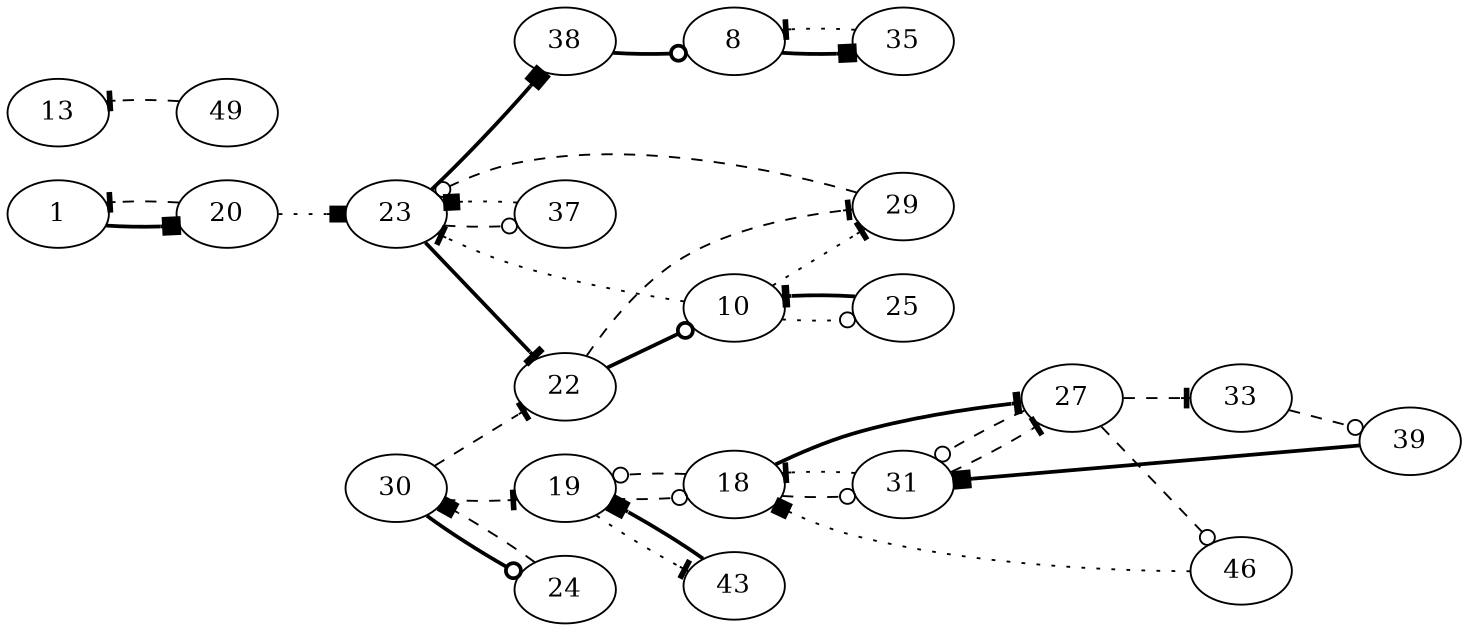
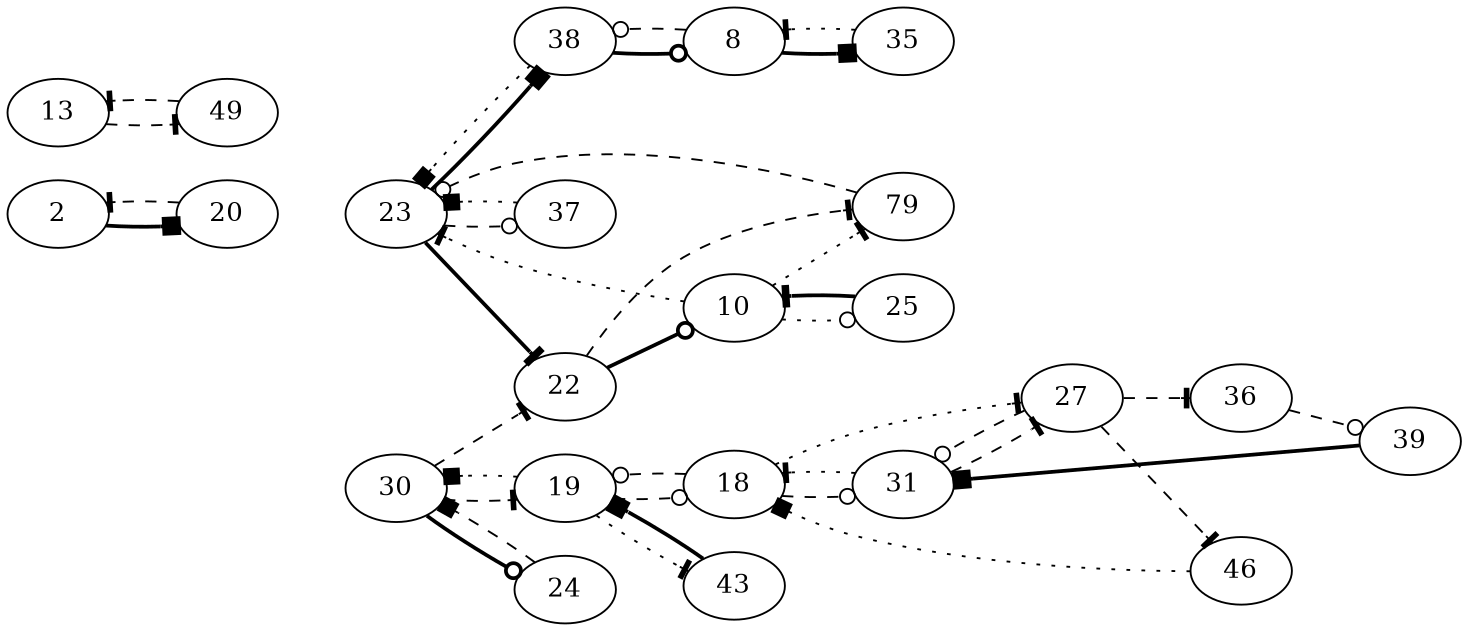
edge "8" -> "38": added
edge "13" -> "49": added
node "29": label "29" -> "79"
node "1": label "1" -> "2"
edge "20" -> "23": now "38" -> "23"
node "33": label "33" -> "36"
edge "18" -> "27": style bold -> dotted
edge "19" -> "30": added
edge "27" -> "46": arrowhead odot -> tee
